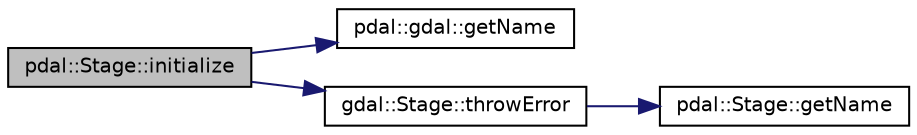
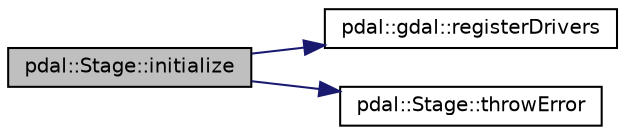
node "pdal::gdal::getName": label "pdal::gdal::getName" -> "pdal::gdal::registerDrivers"
node "gdal::Stage::throwError": label "gdal::Stage::throwError" -> "pdal::Stage::throwError"
node "pdal::Stage::getName": removed
